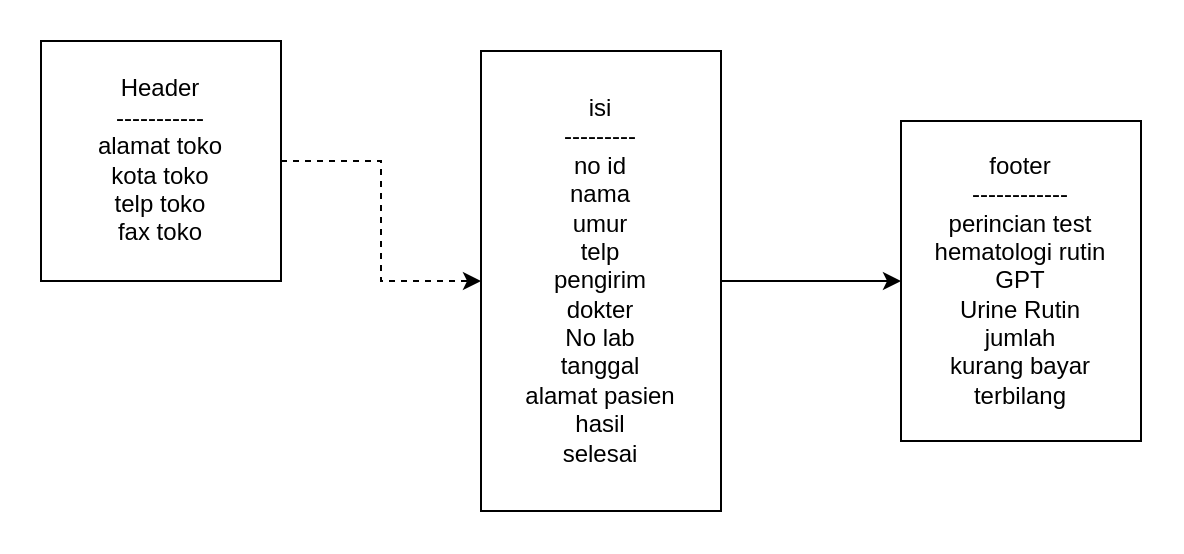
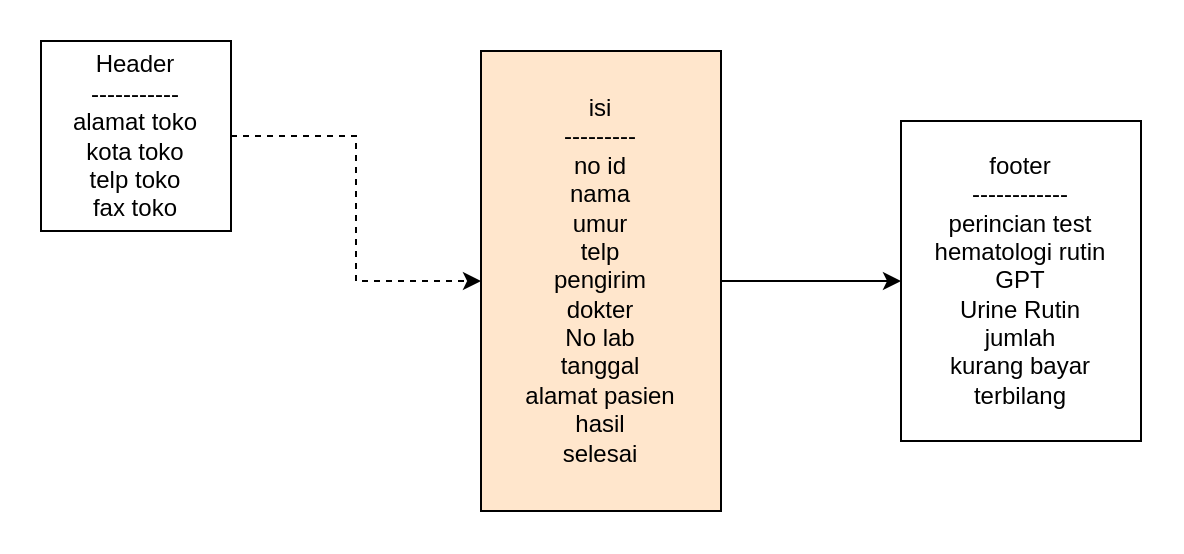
node "Header ----------- alamat toko kota toko telp toko fax toko": size 240x240 -> 190x190
node "isi --------- no id nama umur telp pengirim dokter No lab tanggal alamat pasien hasil selesai": fillcolor #ffffff -> #ffe6cc
